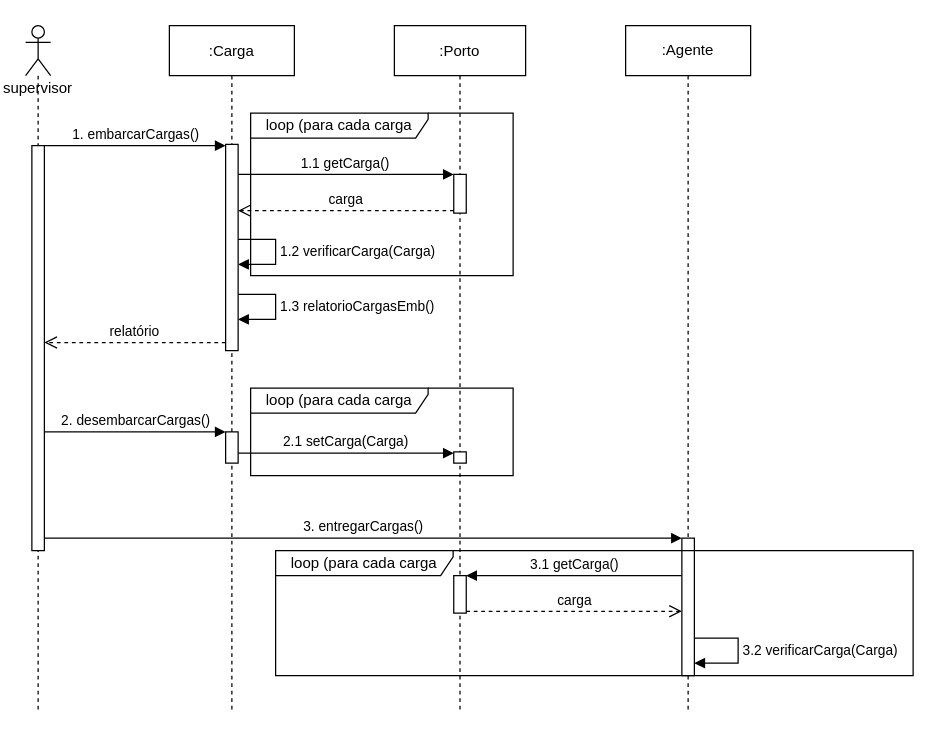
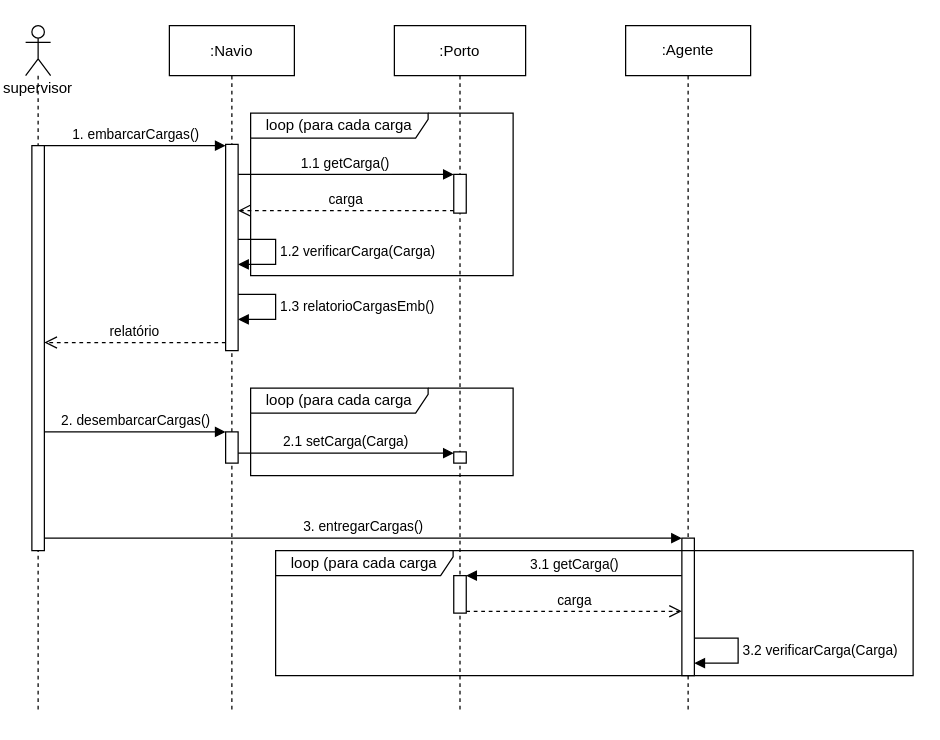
node ":Carga": label ":Carga" -> ":Navio"
